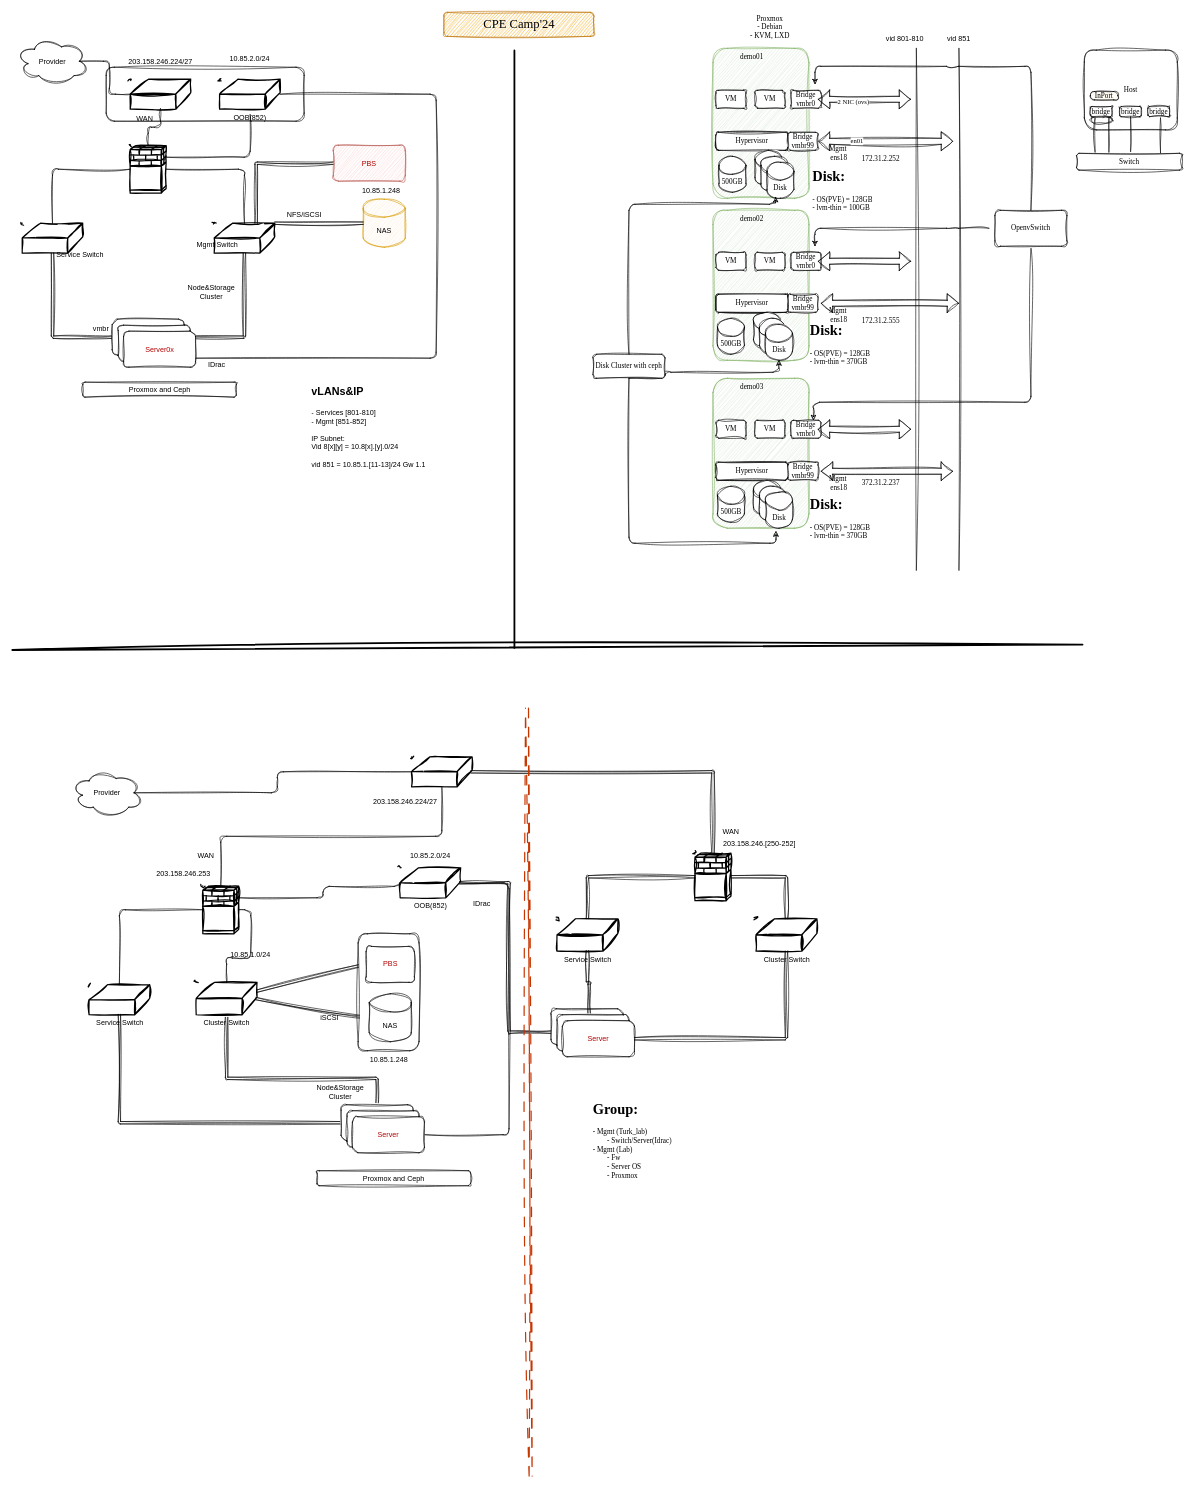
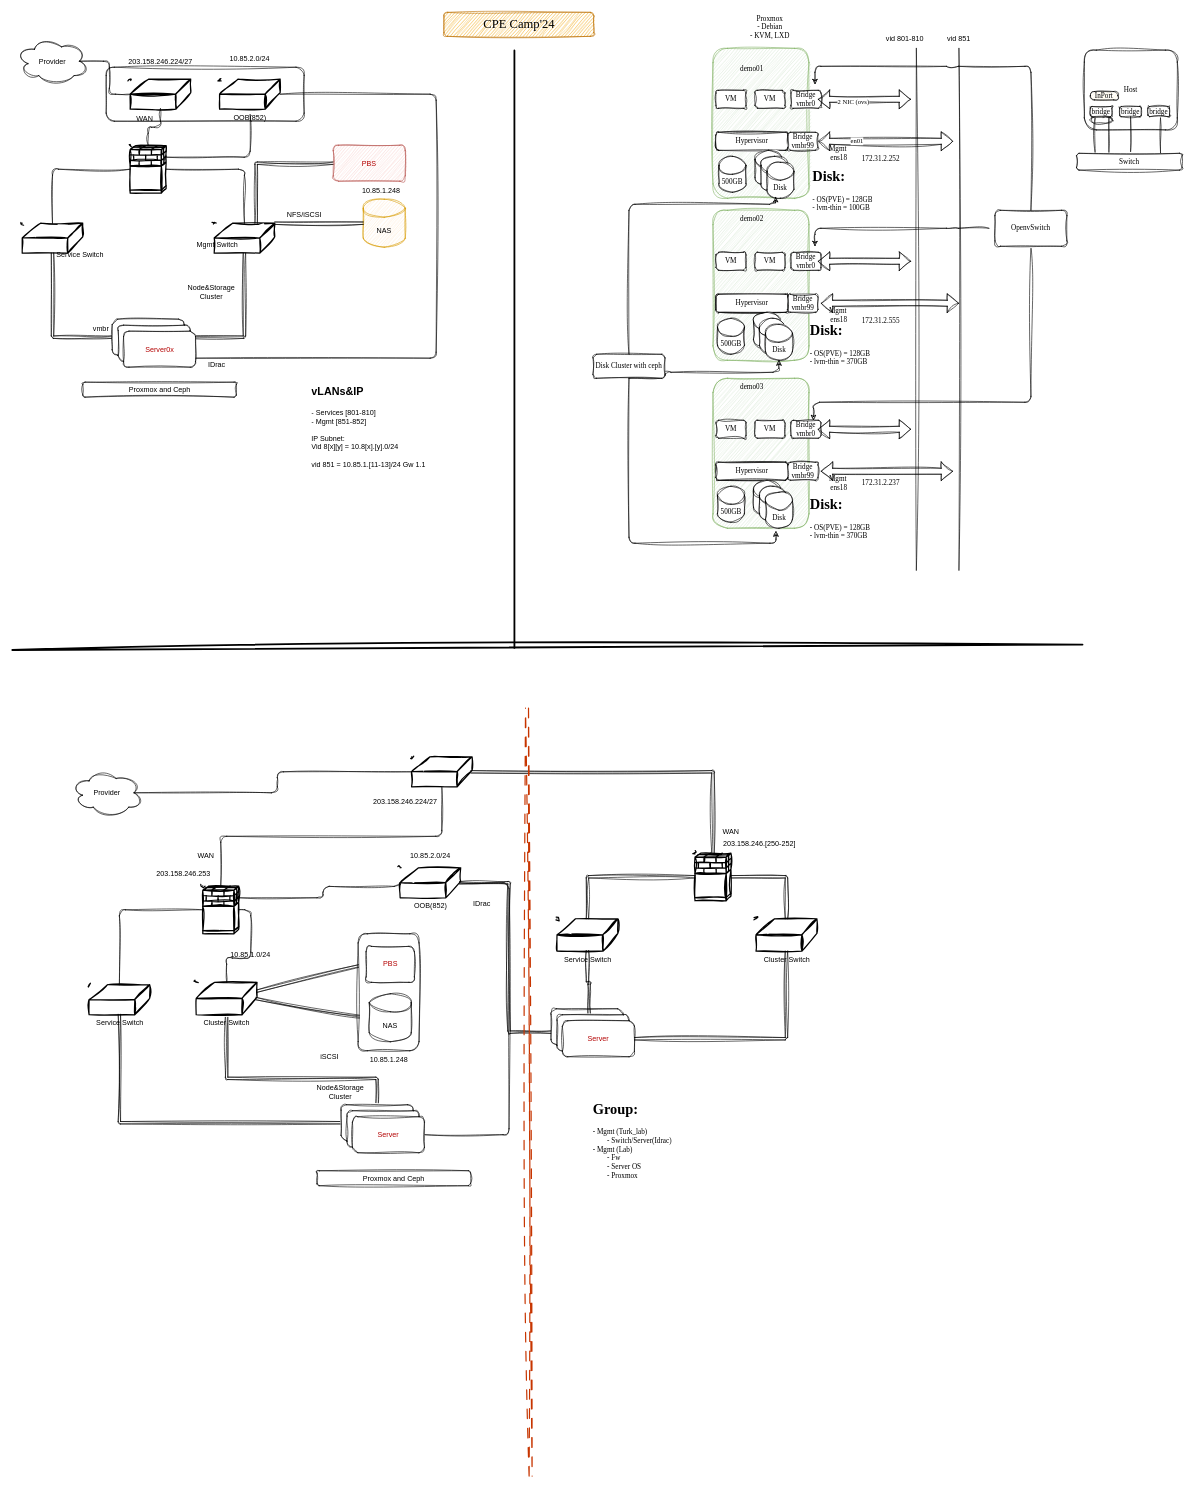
node "demo01": moved (752, 57) -> (752, 69)
node "372.31.2.237": label "372.31.2.237" -> "172.31.2.237"
node "iSCSI": moved (330, 1018) -> (330, 1057)
